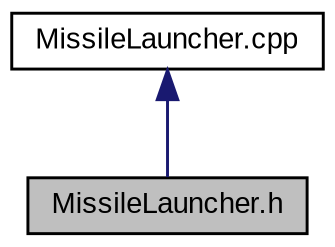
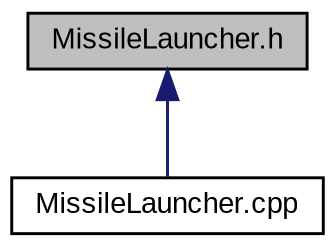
edge "MissileLauncher.h" -> "MissileLauncher.cpp": reversed
